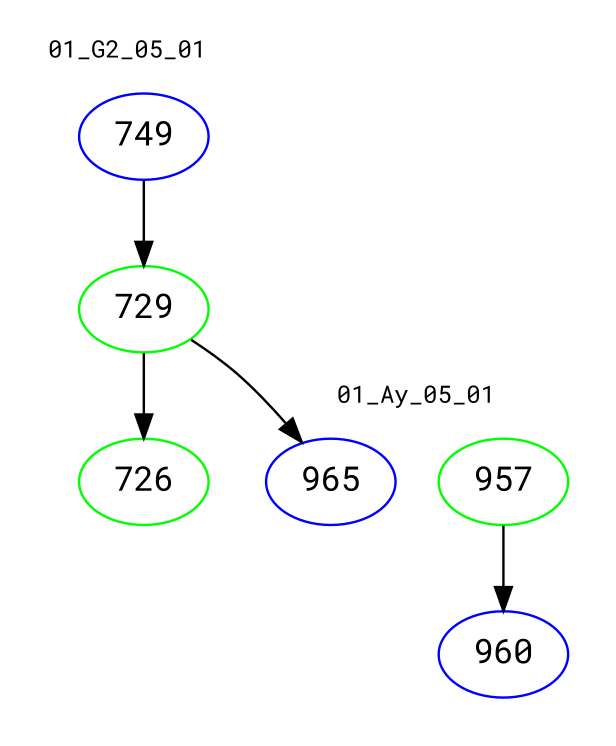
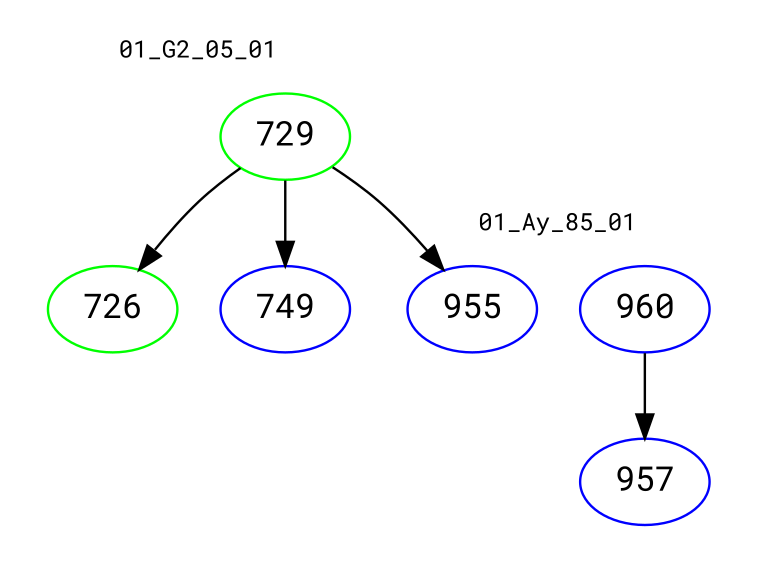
edge "749" -> "729": reversed
cluster "01_Ay_05_01": label "01_Ay_05_01" -> "01_Ay_85_01"
node "965": label "965" -> "955"
node "957": color green -> blue
edge "957" -> "960": reversed
